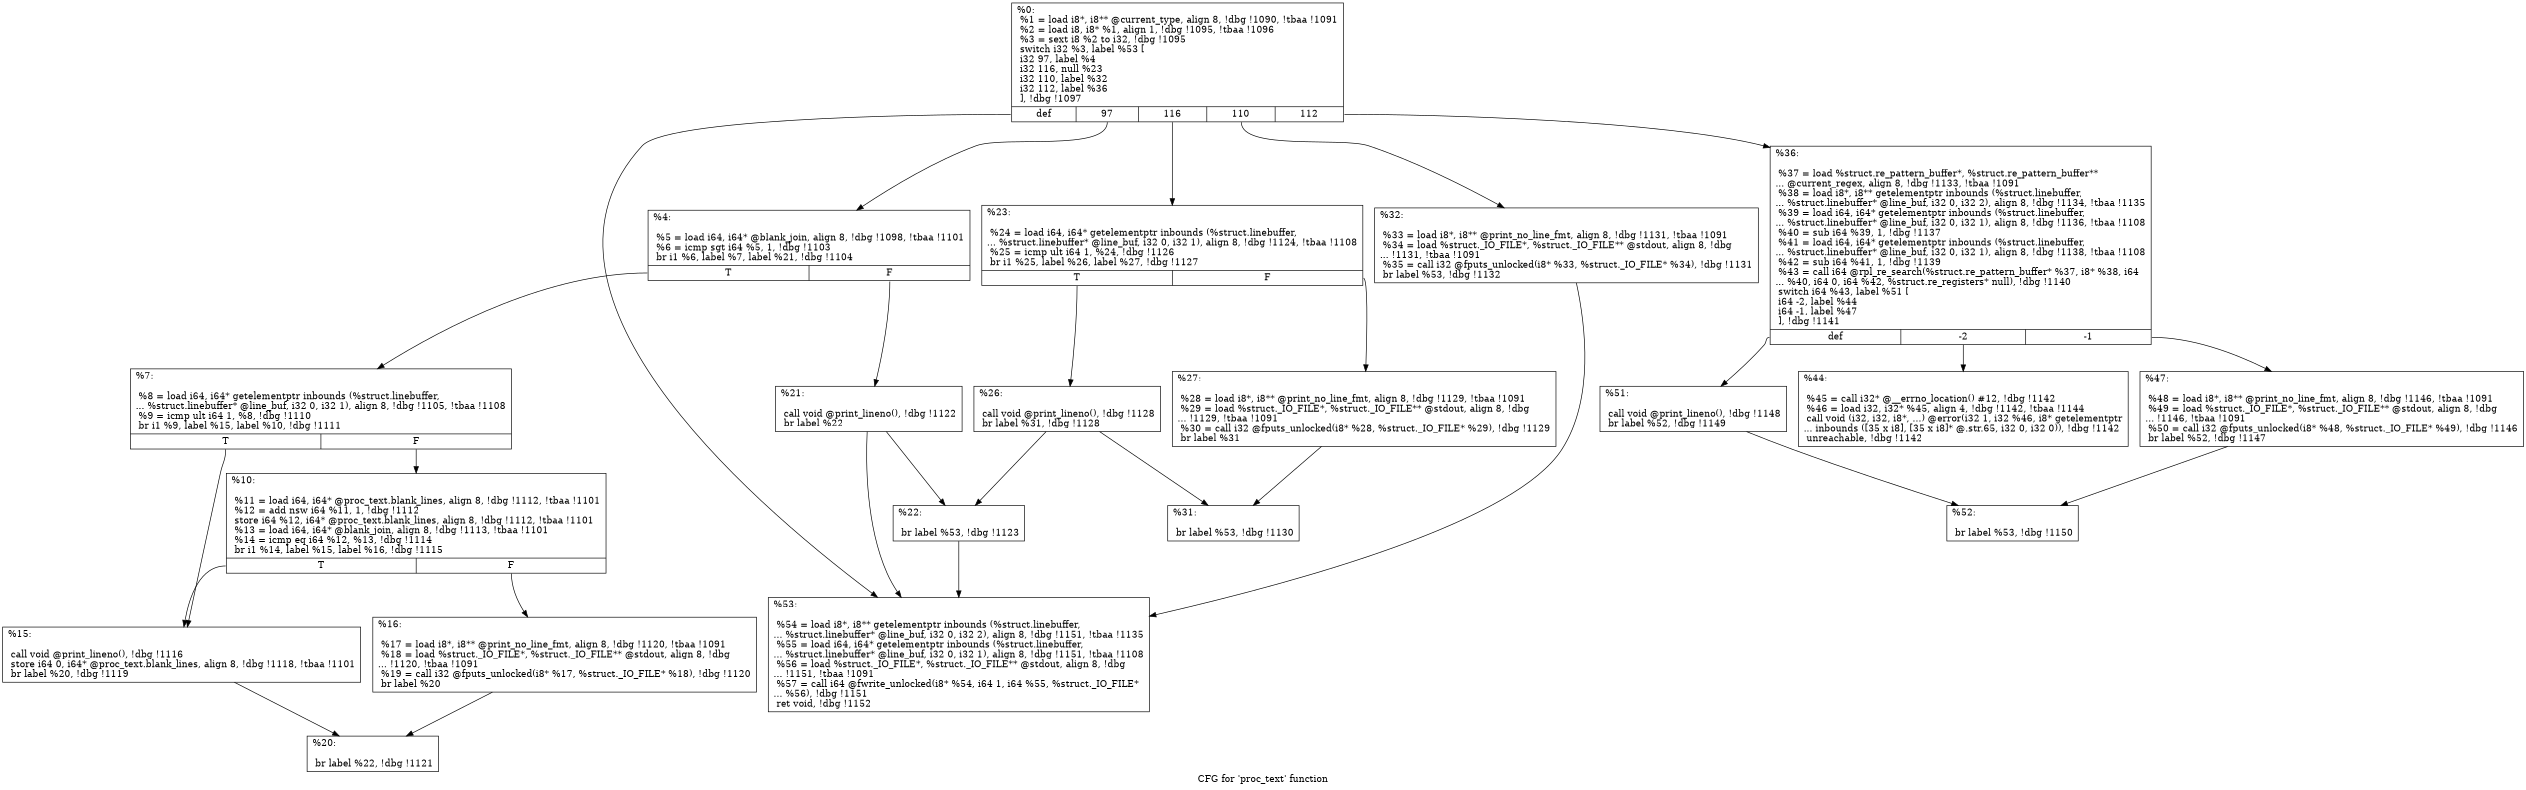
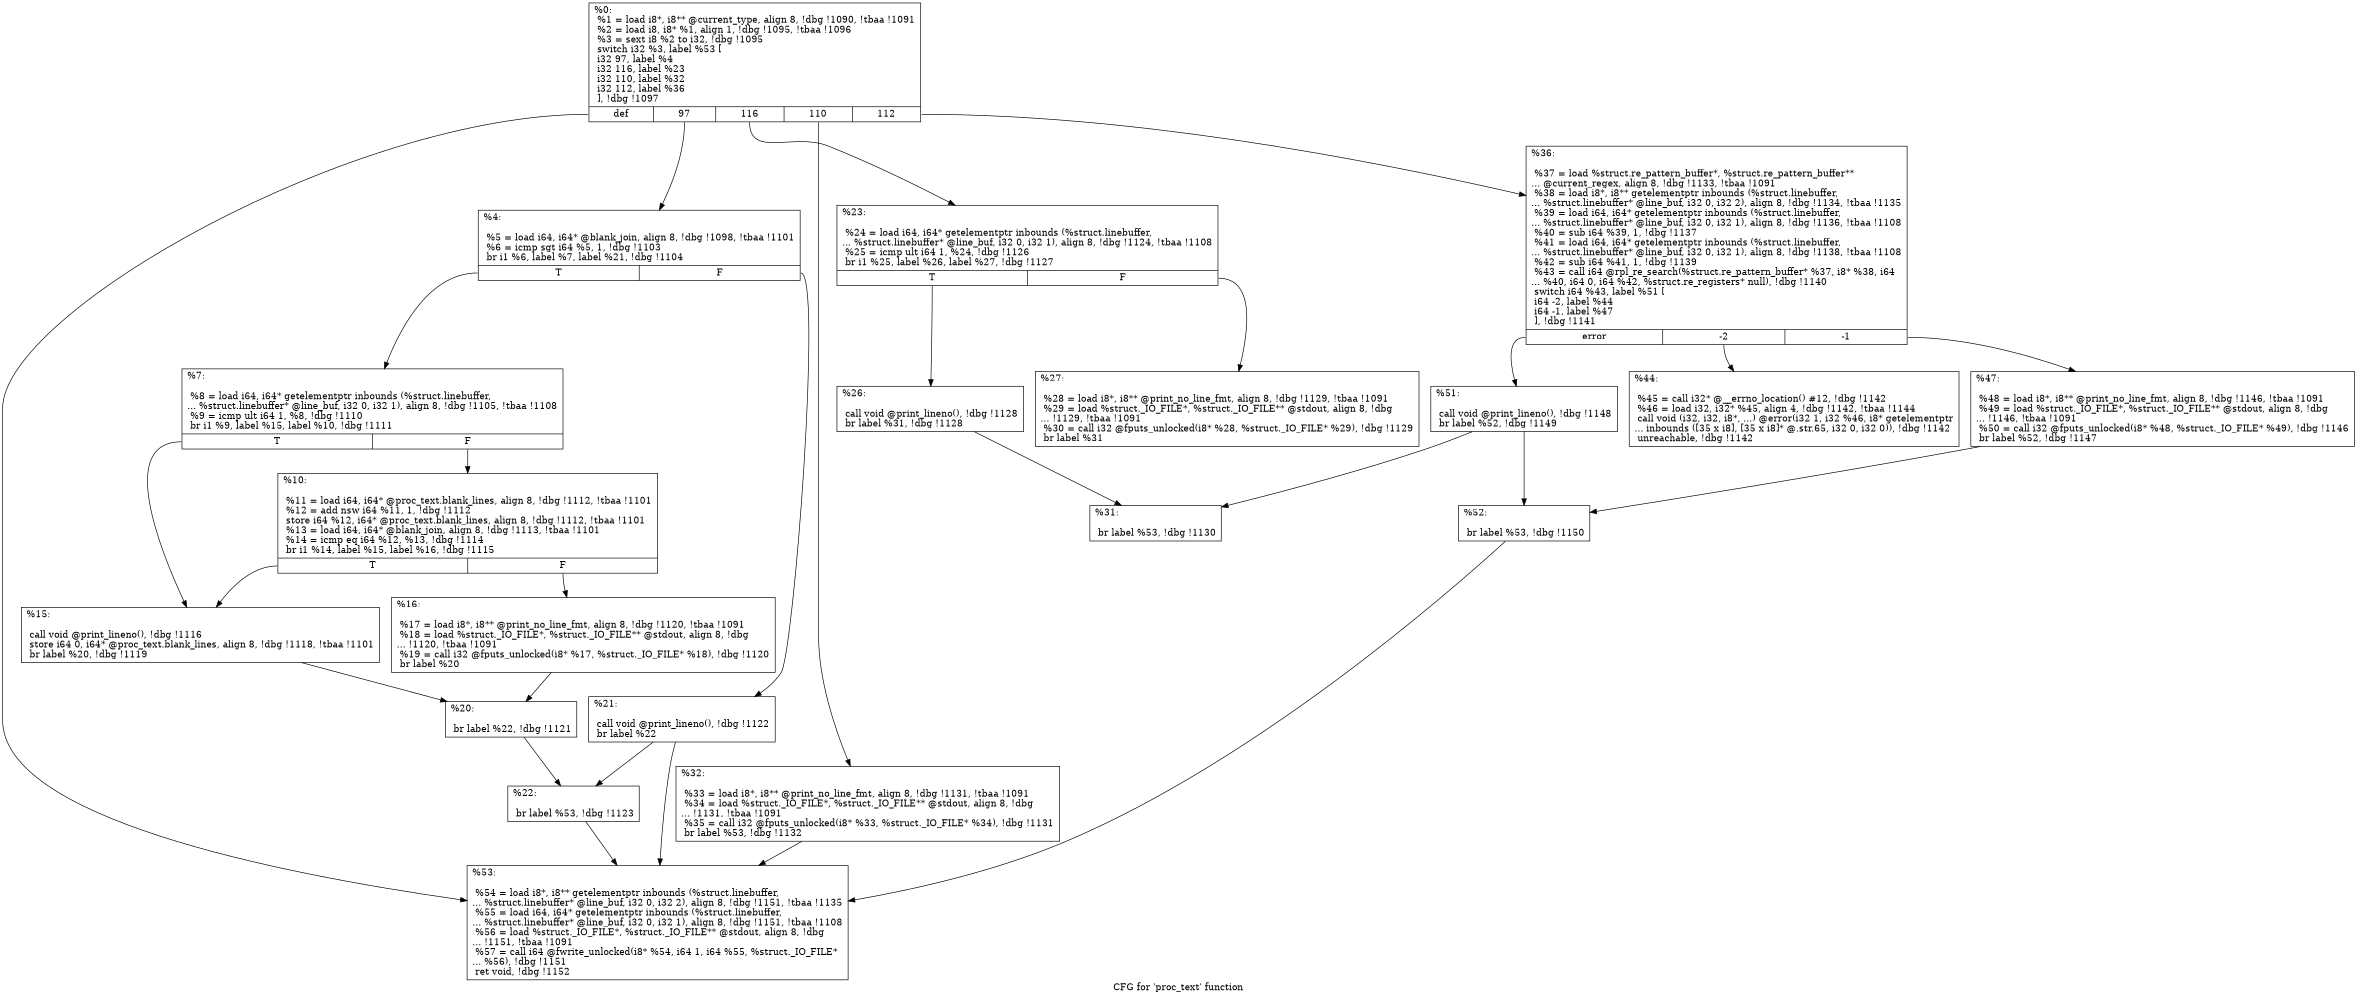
node "%0:": text "i32 116, null %23" -> "i32 116, label %23"
node "%36:": text "def" -> "error"
edge "%26:" -> "%22:": now "%20:" -> "%22:"
edge "%27:" -> "%31:": now "%51:" -> "%31:"
edge "%52:" -> "%53:": added
